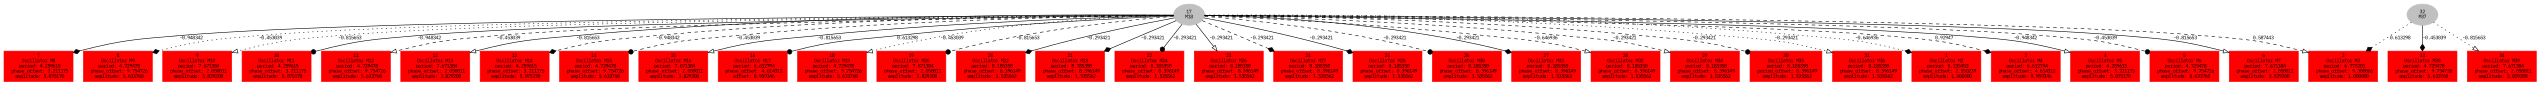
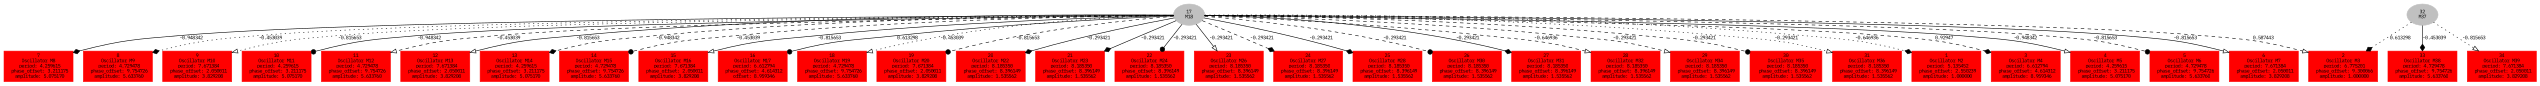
edge "17" -> "5": label "-0.453039 " -> "-0.815653 "
node "30": text "period_offset: 8.396149" -> "phase_offset: 8.396149"
